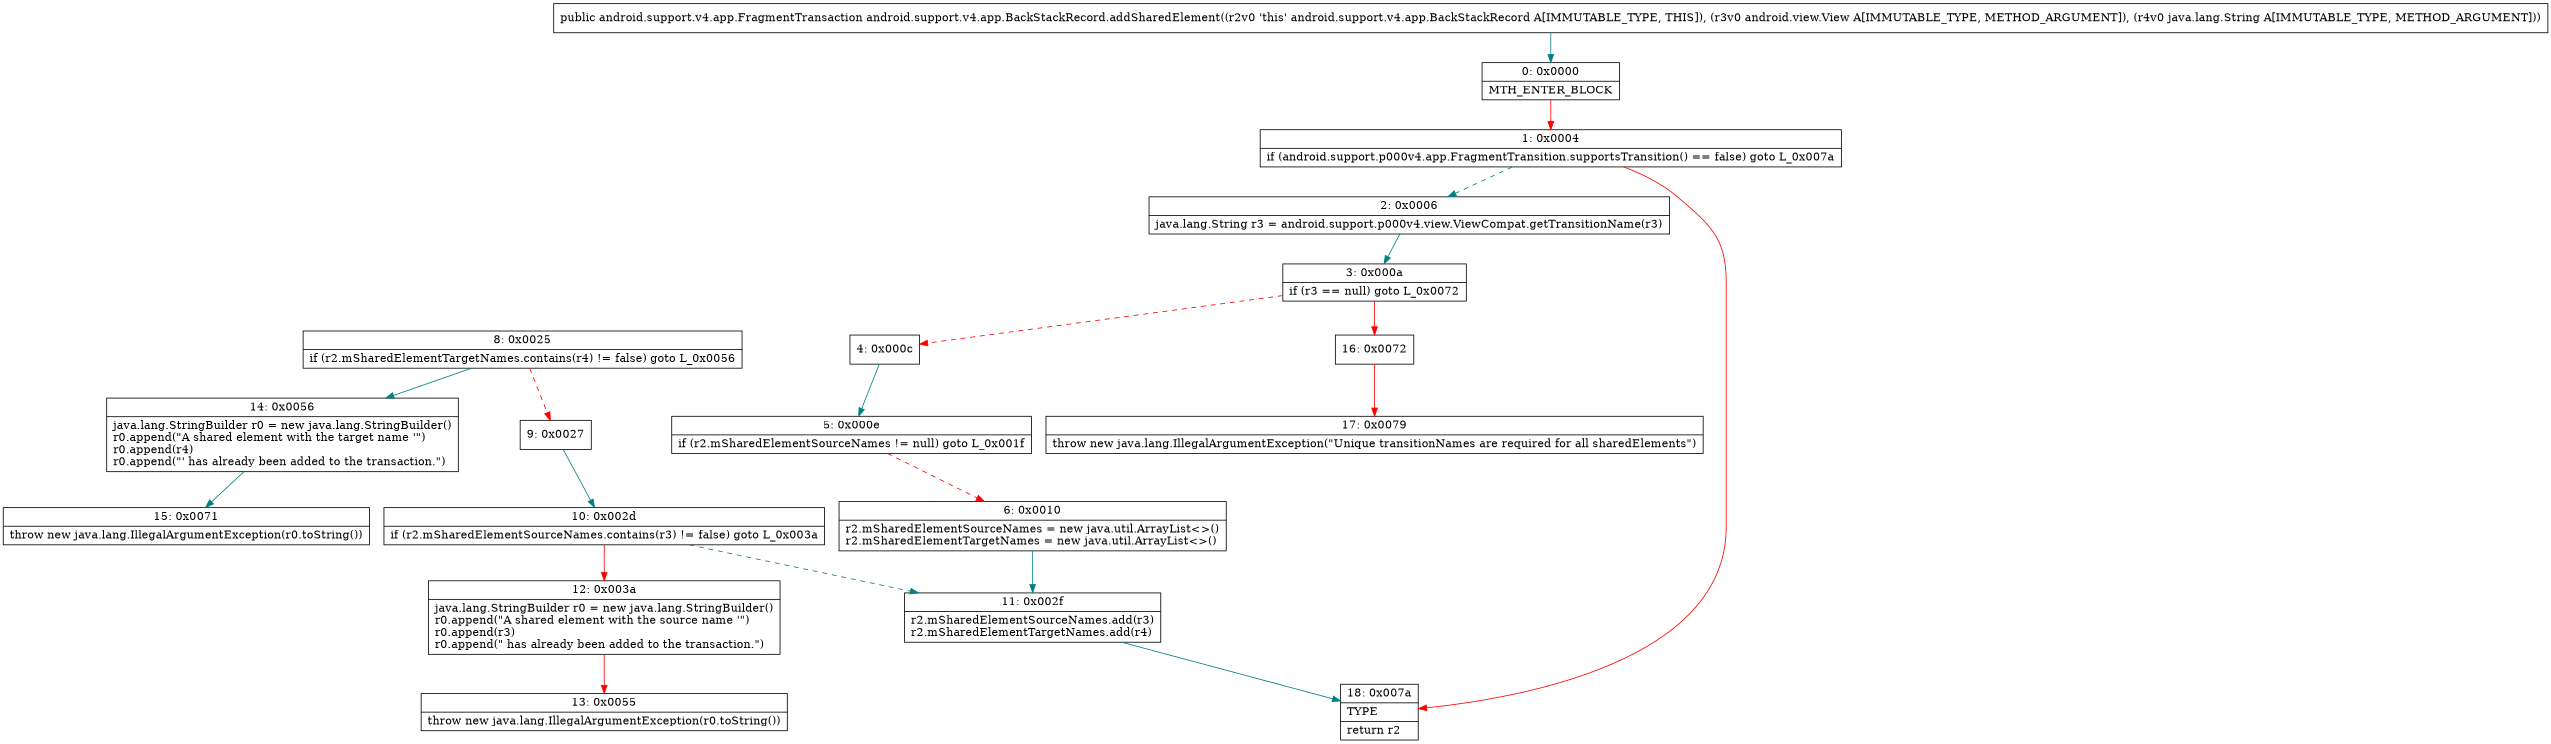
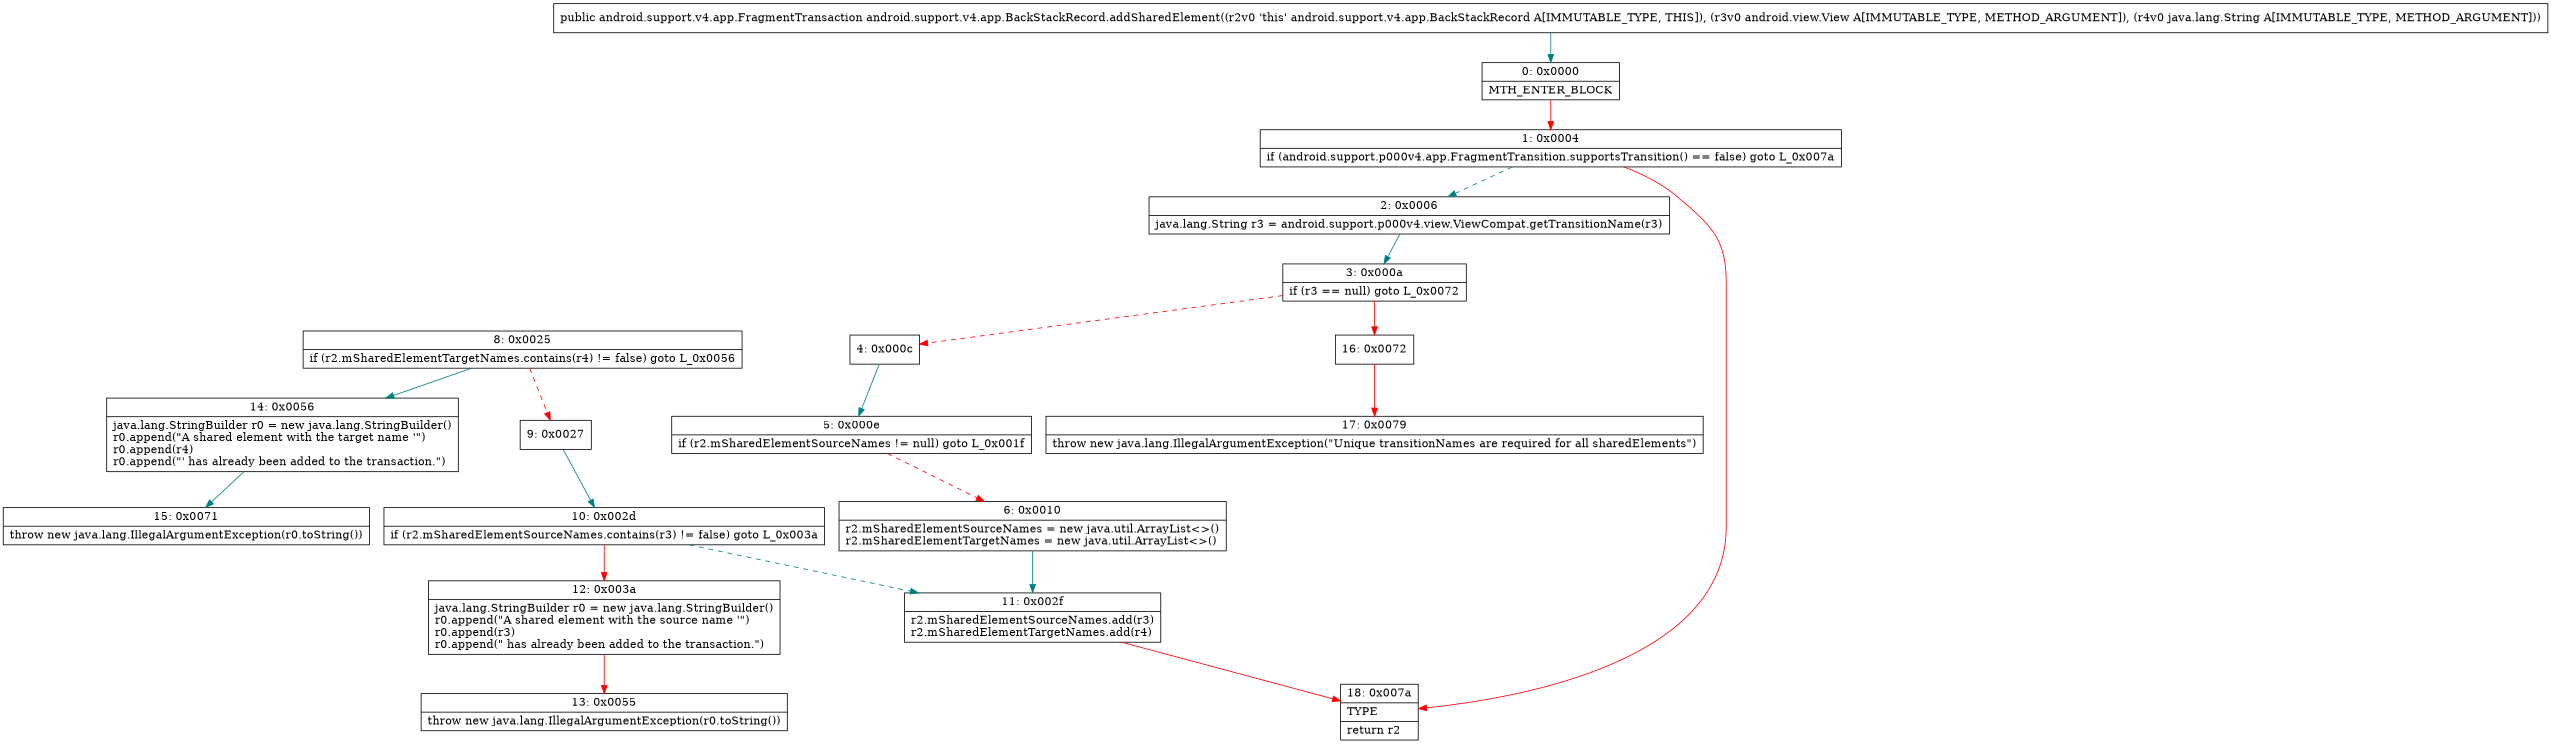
edge "11: 0x002f" -> "18: 0x007a": color teal -> red
